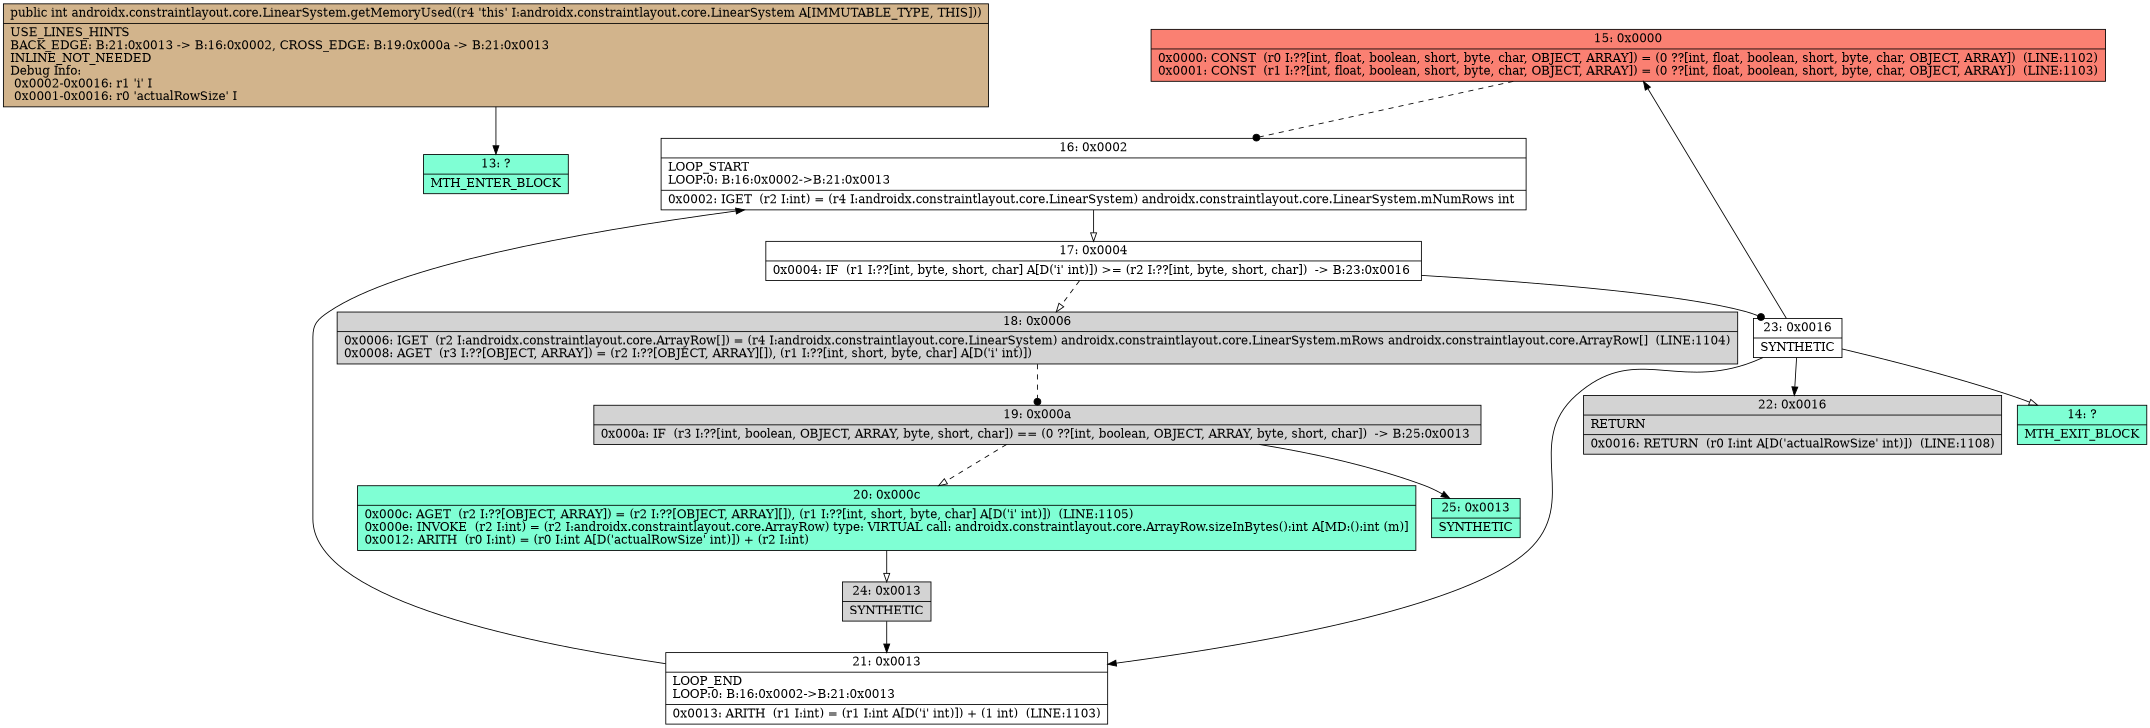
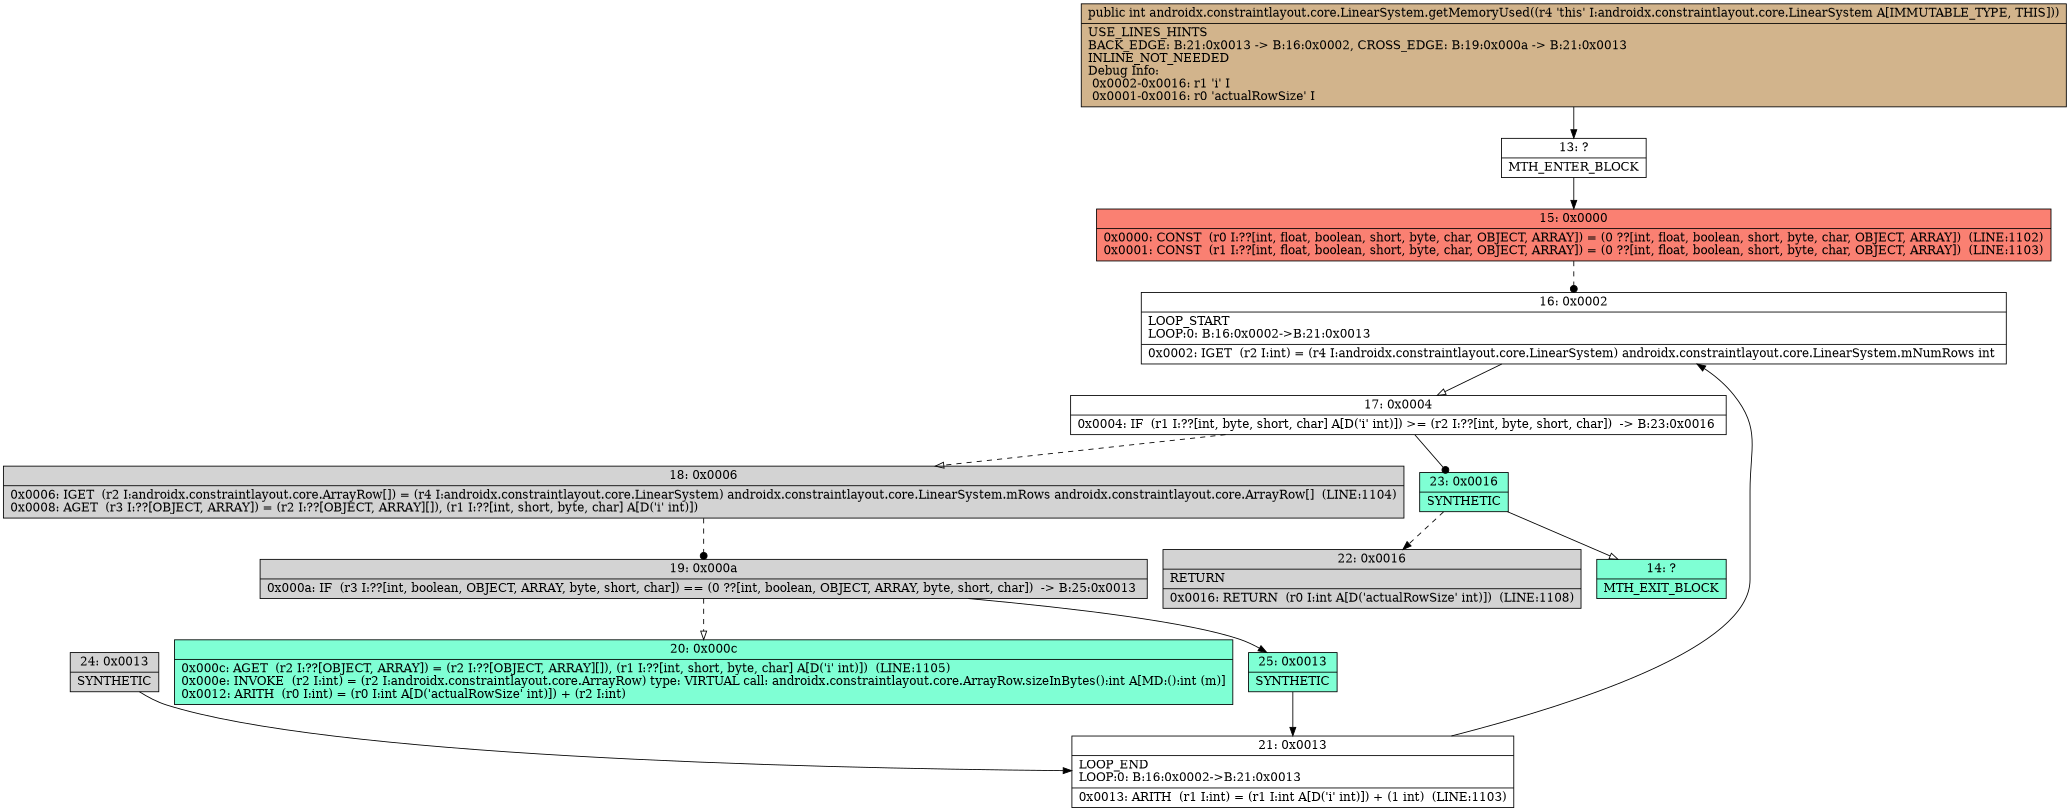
node "13: ?": fillcolor aquamarine -> white
edge "23: 0x0016" -> "15: 0x0000": now "13: ?" -> "15: 0x0000"
node "23: 0x0016": fillcolor white -> aquamarine
edge "23: 0x0016" -> "22: 0x0016": style solid -> dashed
edge "20: 0x000c" -> "24: 0x0013": removed
edge "23: 0x0016" -> "21: 0x0013": now "25: 0x0013" -> "21: 0x0013"
